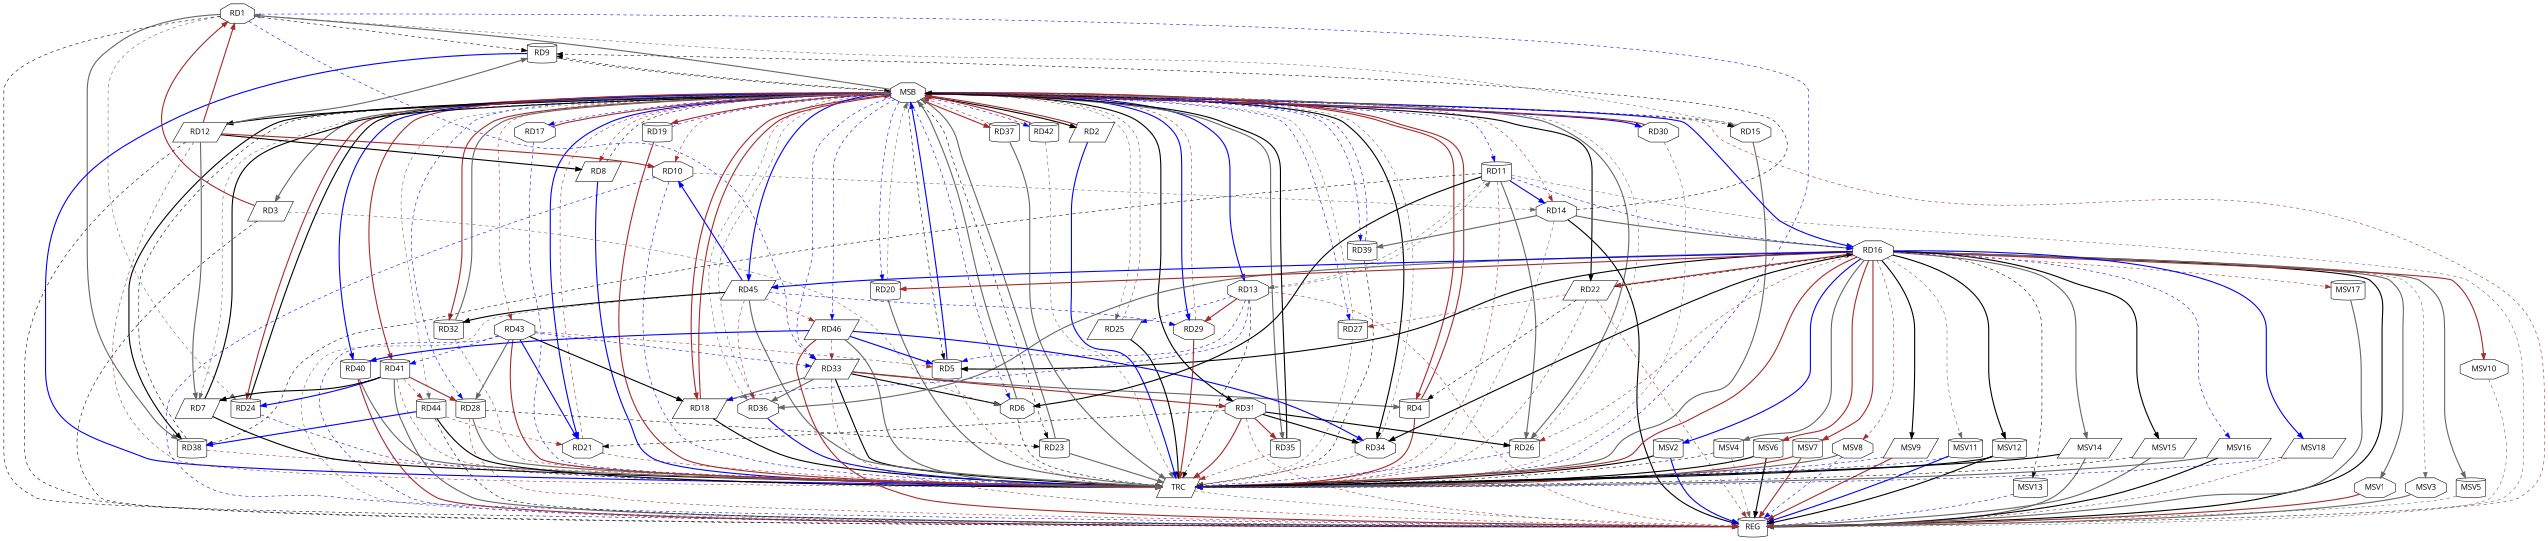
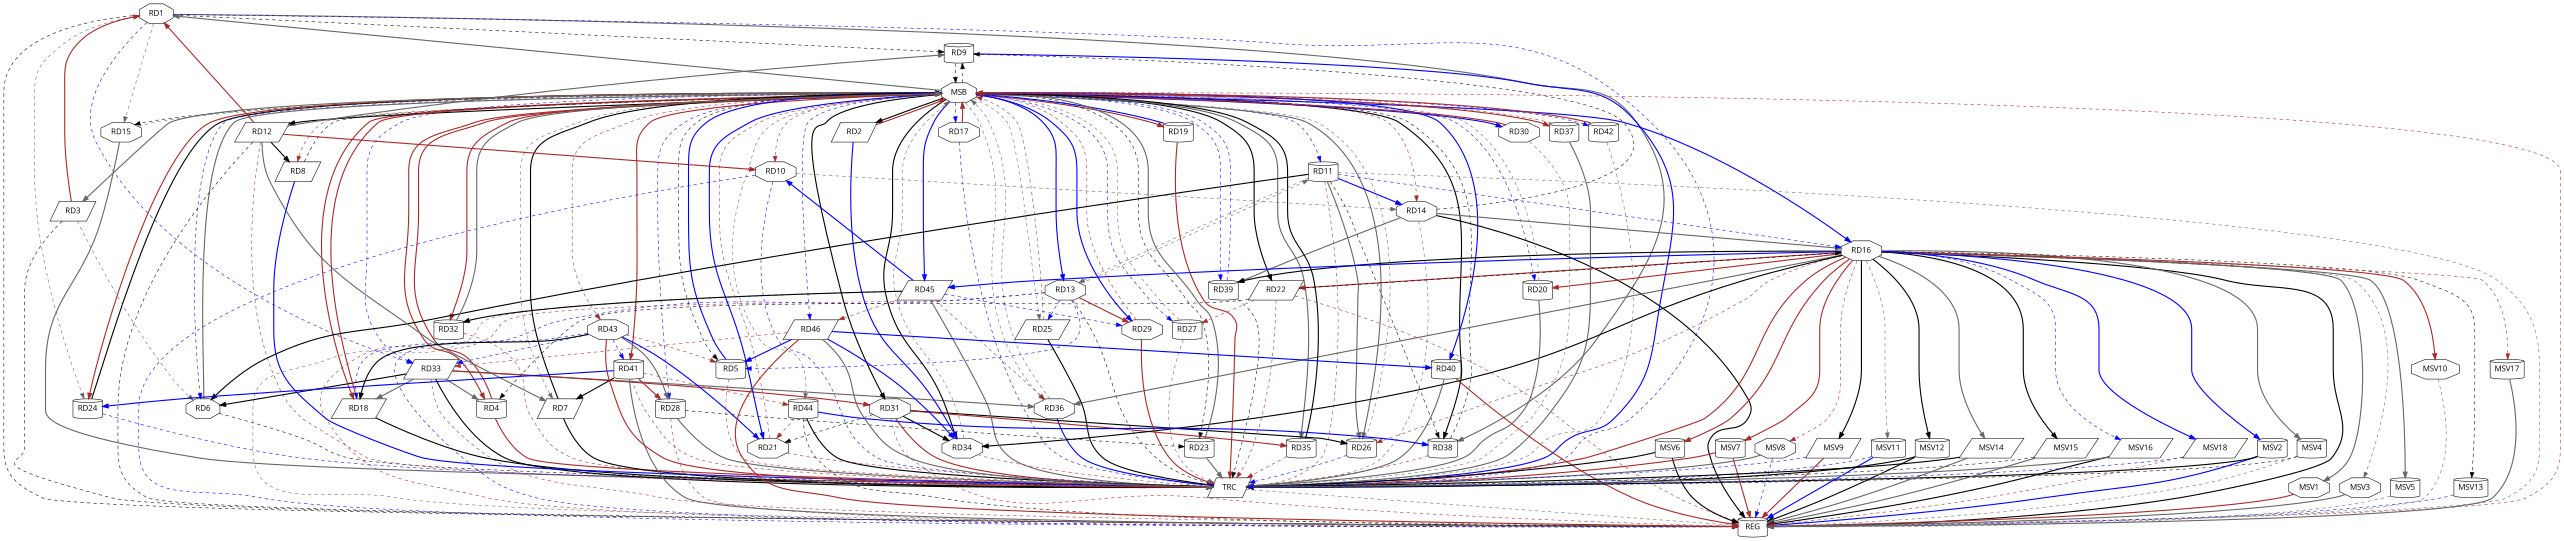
edge "RD19" -> "MSB": style dashed -> bold
edge "RD2" -> "TRC": now "RD2" -> "RD34"
edge "RD16" -> "RD5": now "RD16" -> "RD39"
